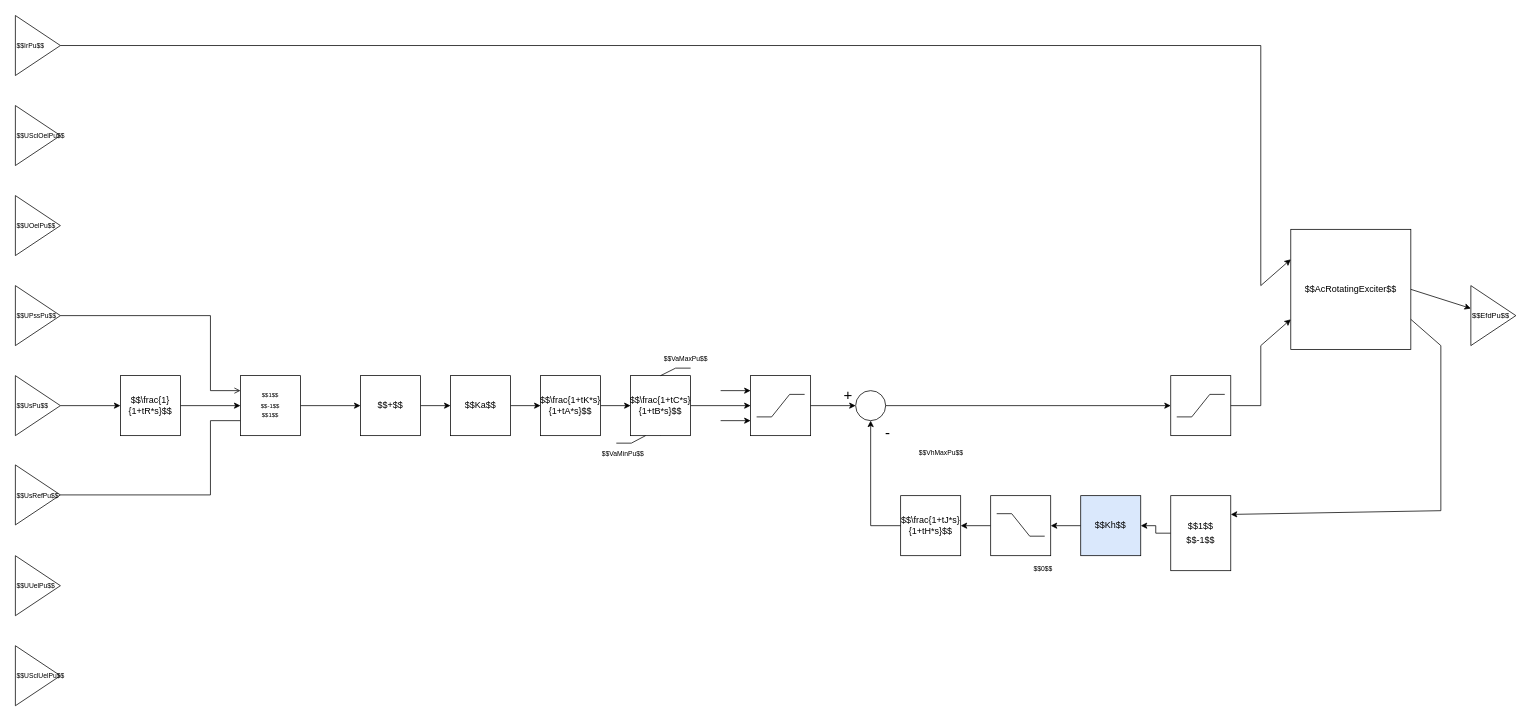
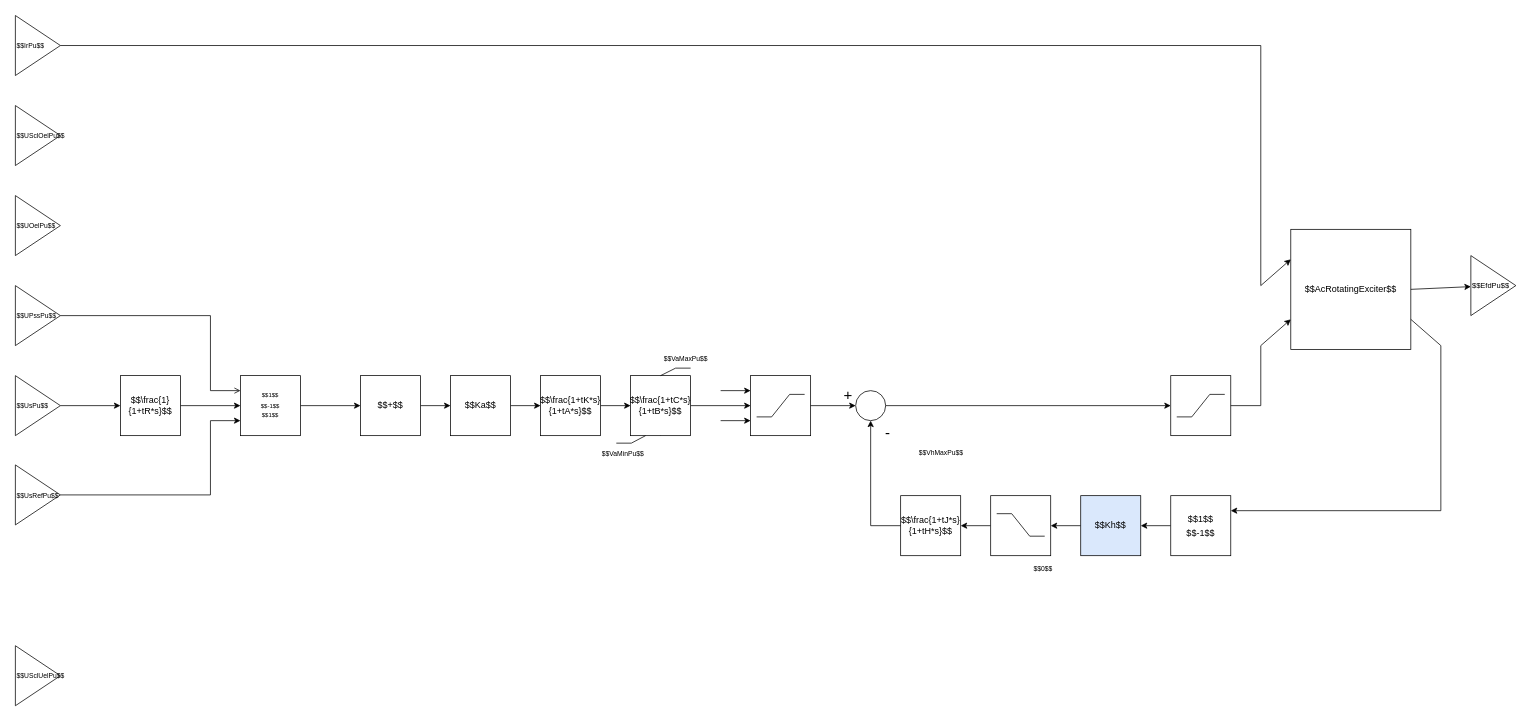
node "$$EfdPu$$": moved (1493, 315) -> (1493, 285)
edge "$$1$$ $$-1$$ $$1$$" -- "$$UsRefPu$$": arrowhead none -> classic
node "$$1$$ $$-1$$": size 60x75 -> 60x60
node "$$UUelPu$$": removed
